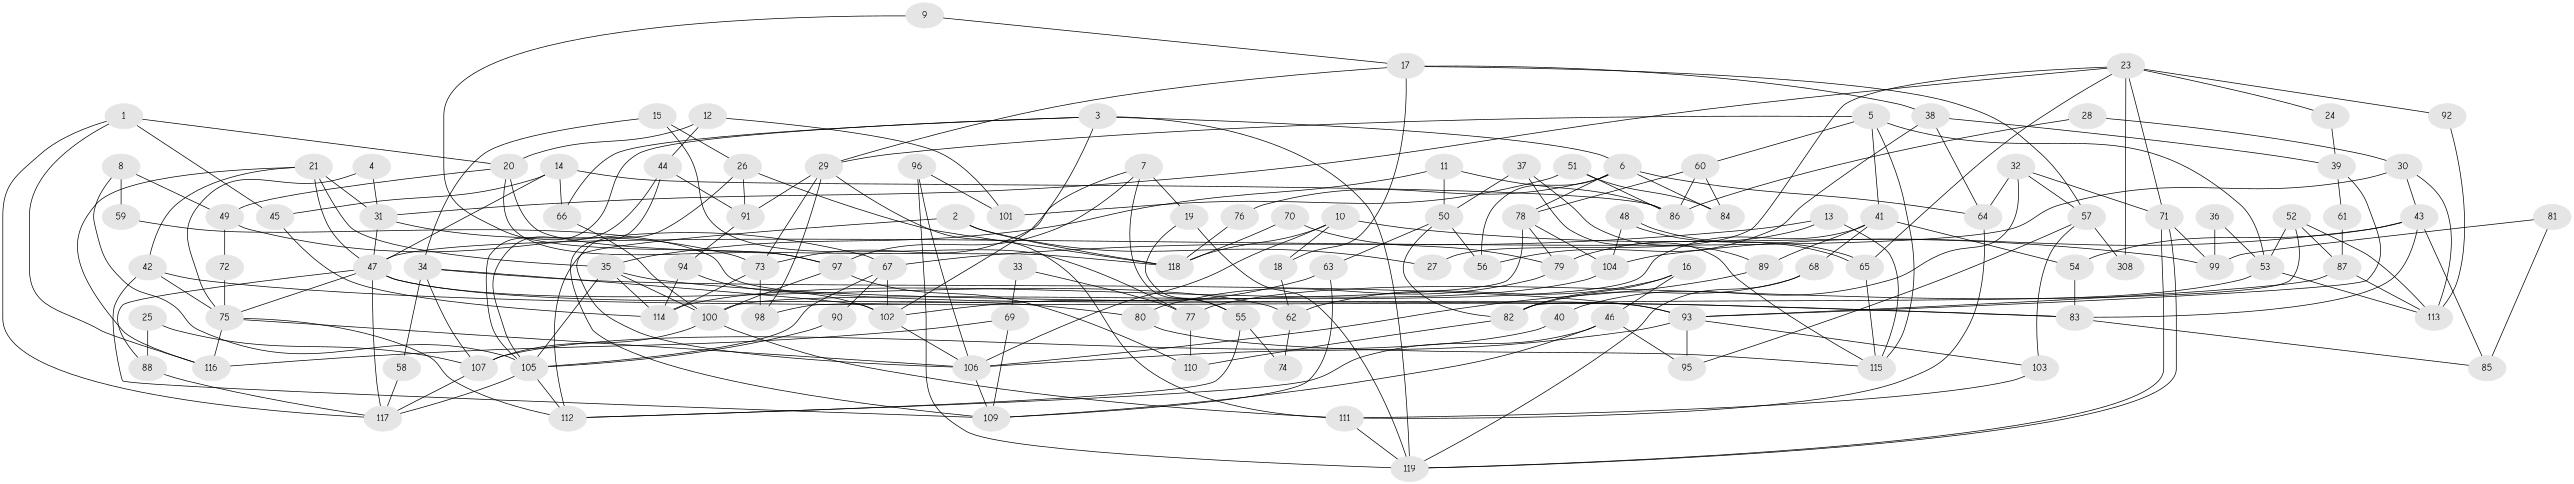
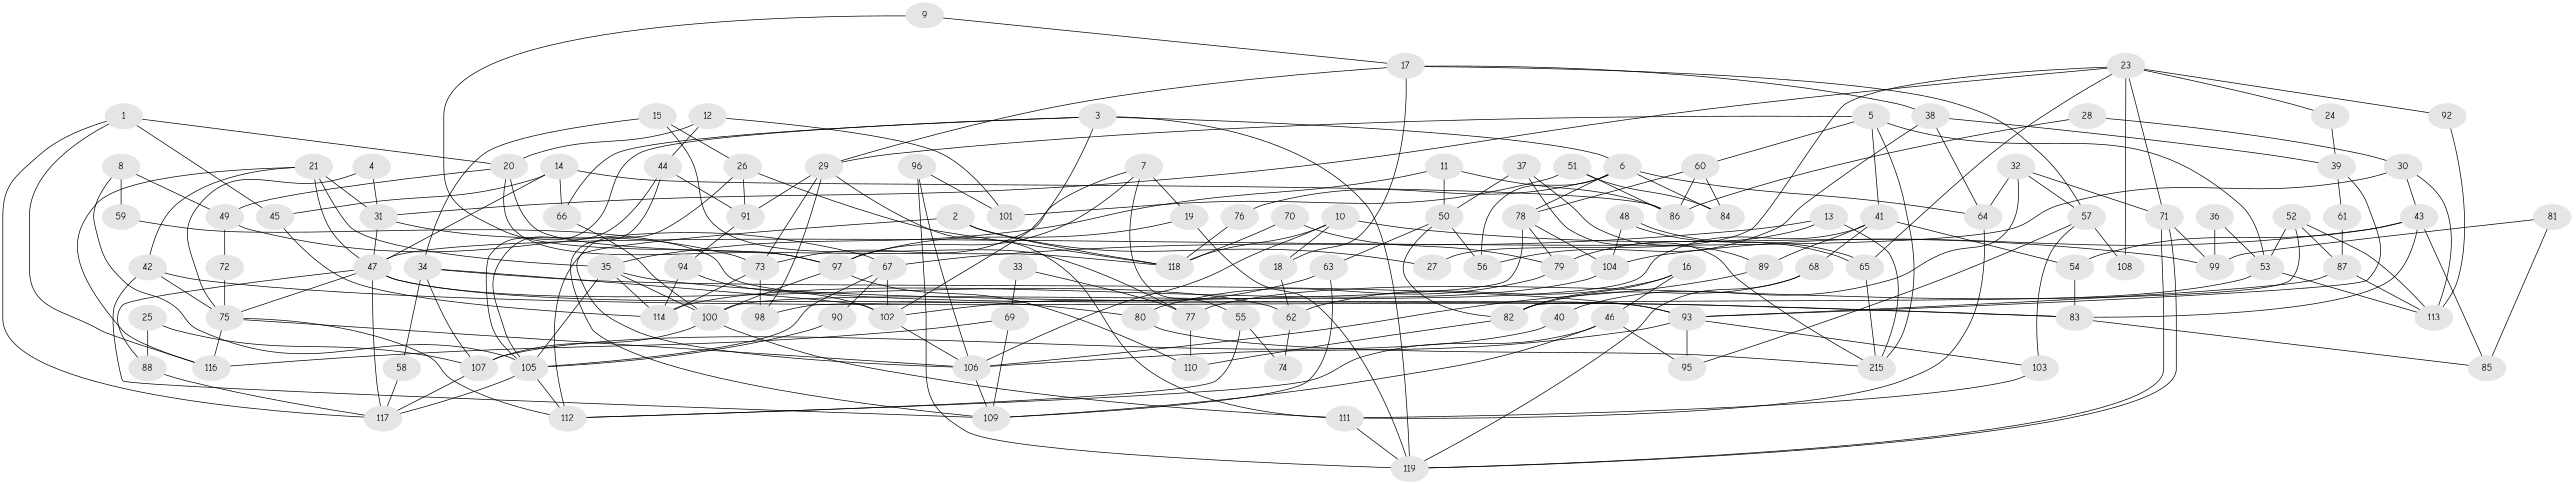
node "308": label "308" -> "108"
edge "19" -- "55": now "19" -- "97"
node "115": label "115" -> "215"
